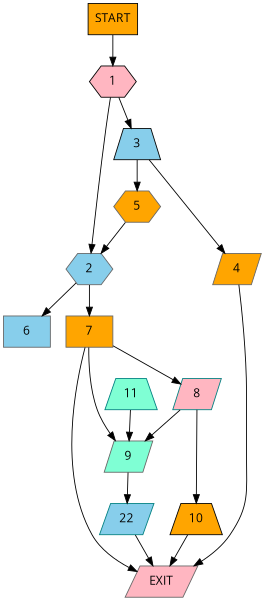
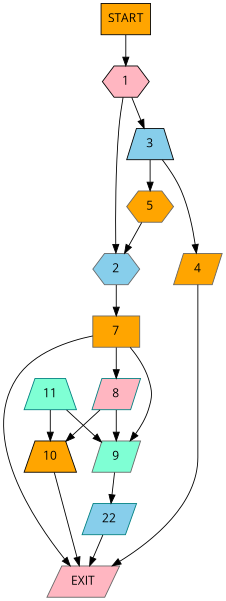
node "6": removed
edge "11" -> "10": added
